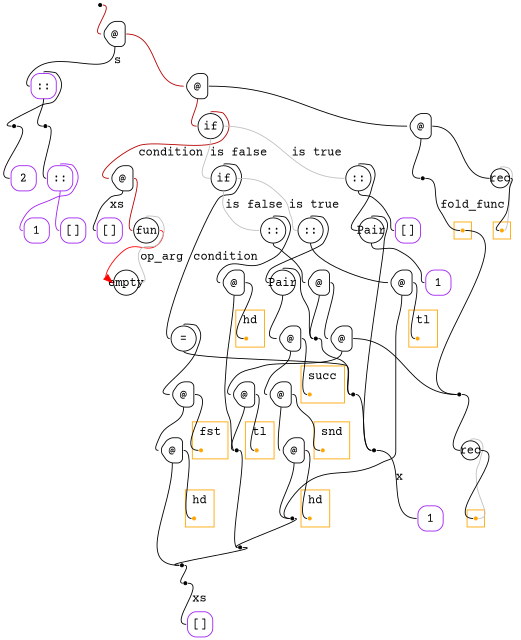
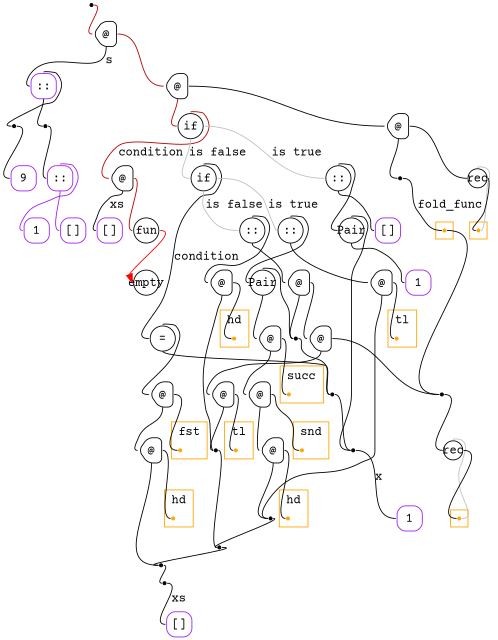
node "2": label "2" -> "9"
edge "fun" -- "empty": removed, label "op_arg"
